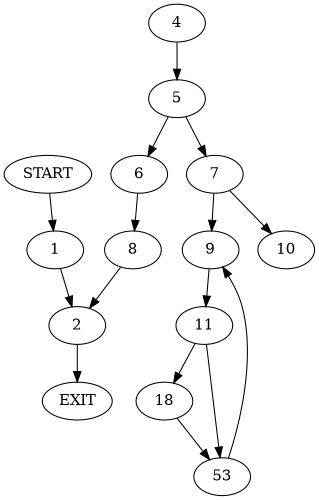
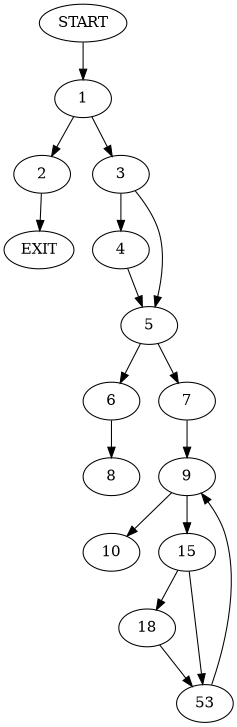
node "3": added
edge "7" -> "10": now "9" -> "10"
edge "8" -> "2": removed
node "11": label "11" -> "15"
